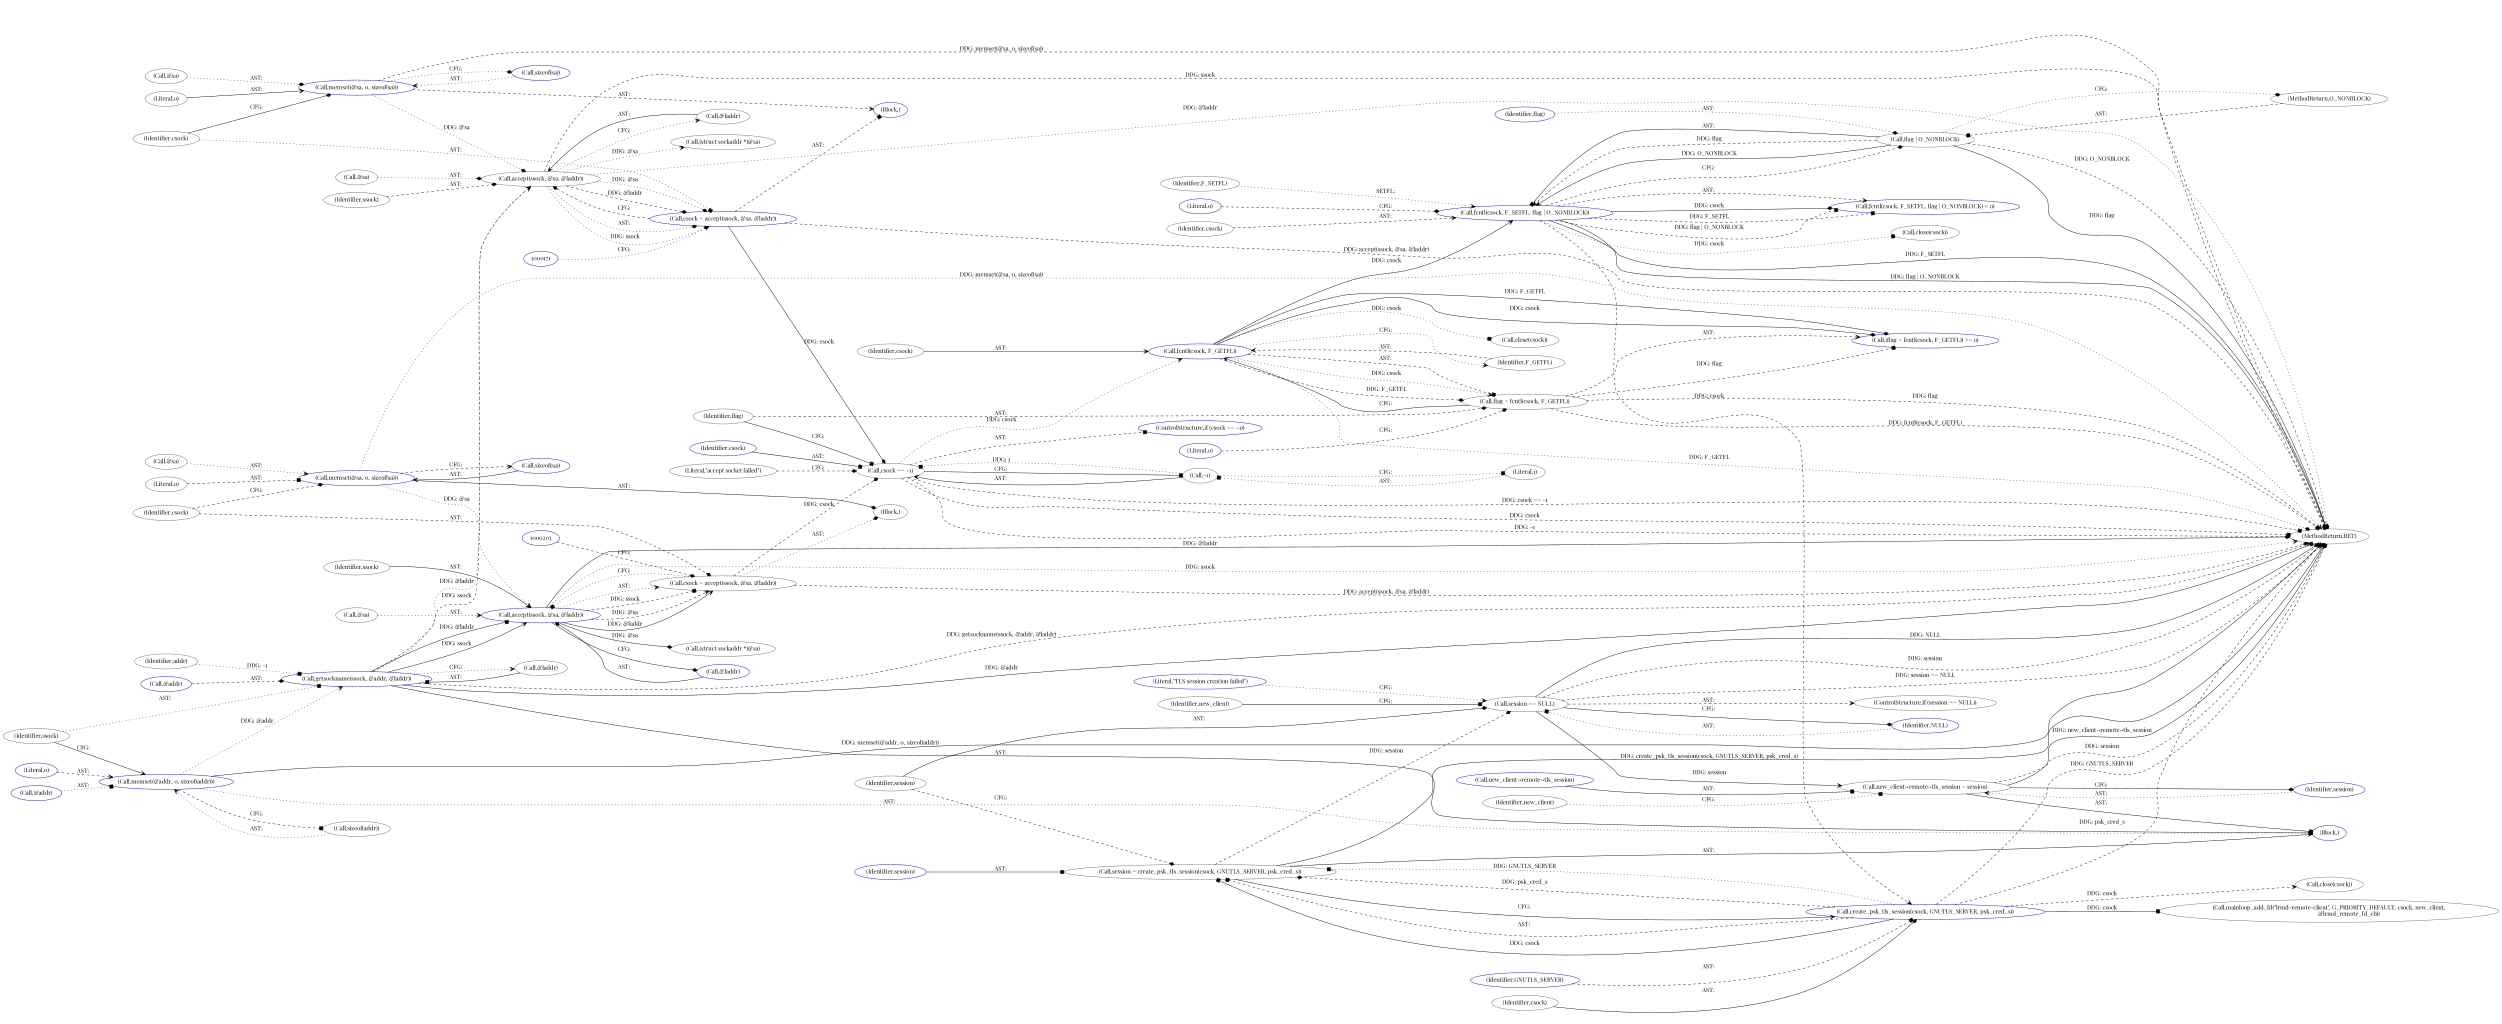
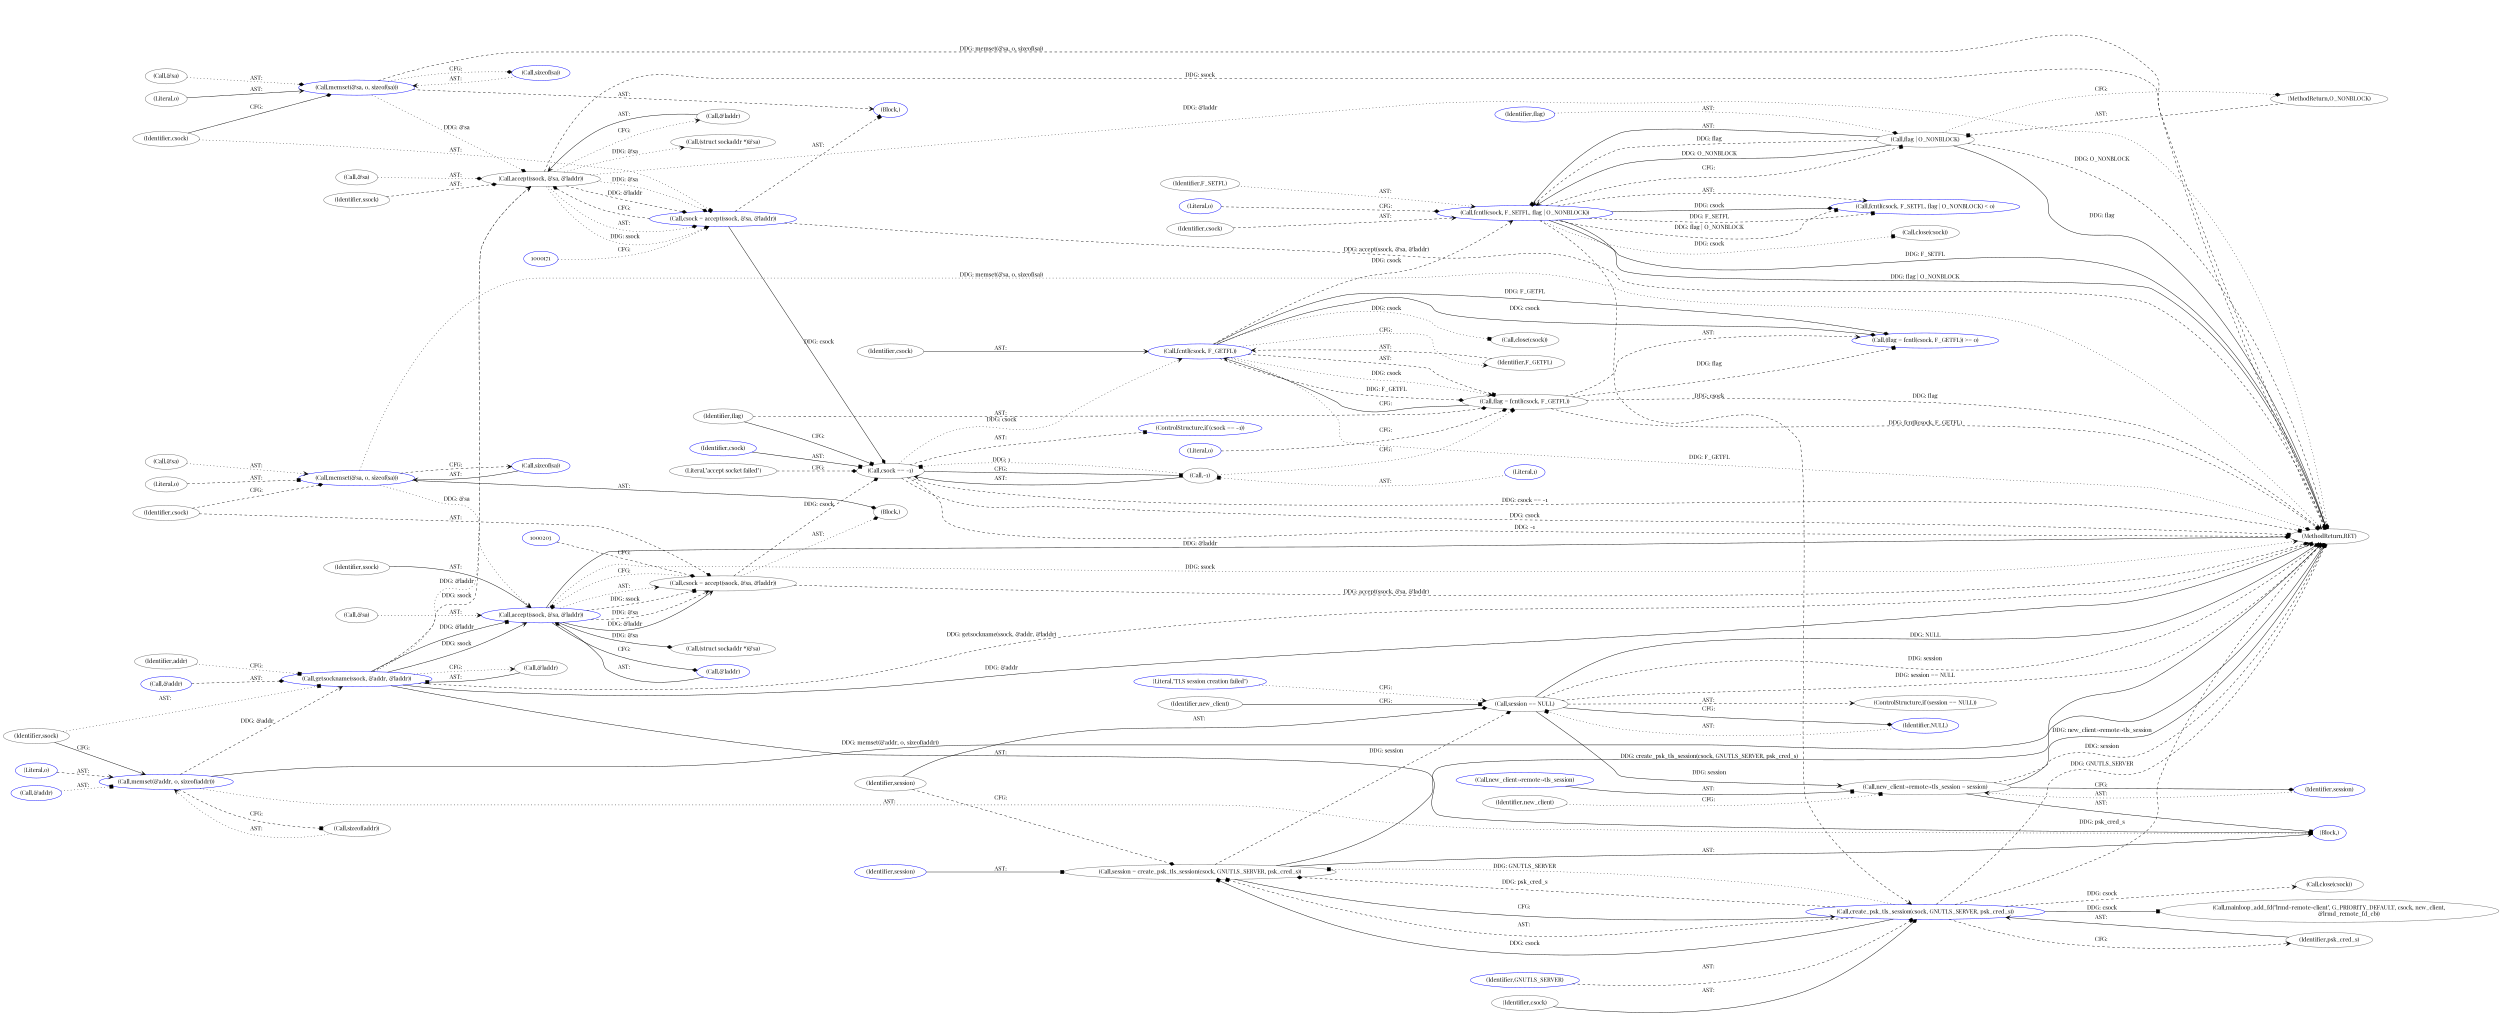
edge "(Call,fcntl(csock, F_SETFL, flag | O_NONBLOCK))" -> "(Call,flag | O_NONBLOCK)": arrowhead diamond -> box
edge "(Identifier,F_SETFL)" -> "(Call,fcntl(csock, F_SETFL, flag | O_NONBLOCK))": label "SETFL: " -> "AST: "
edge "(Call,fcntl(csock, F_GETFL))" -> "(Call,fcntl(csock, F_SETFL, flag | O_NONBLOCK))": style solid -> dashed
node "(Literal,1)": color gray40 -> blue
edge "(Call,-1)" -> "(Literal,1)": now "(Call,-1)" -> "(Call,flag = fcntl(csock, F_GETFL))"
edge "(Identifier,addr)" -> "(Call,getsockname(ssock, &addr, &laddr))": label "DDG: -1" -> "CFG: "
edge "(Call,memset(&addr, 0, sizeof(addr)))" -> "(Call,getsockname(ssock, &addr, &laddr))": style dotted -> dashed
node "(Identifier,psk_cred_s)": added
